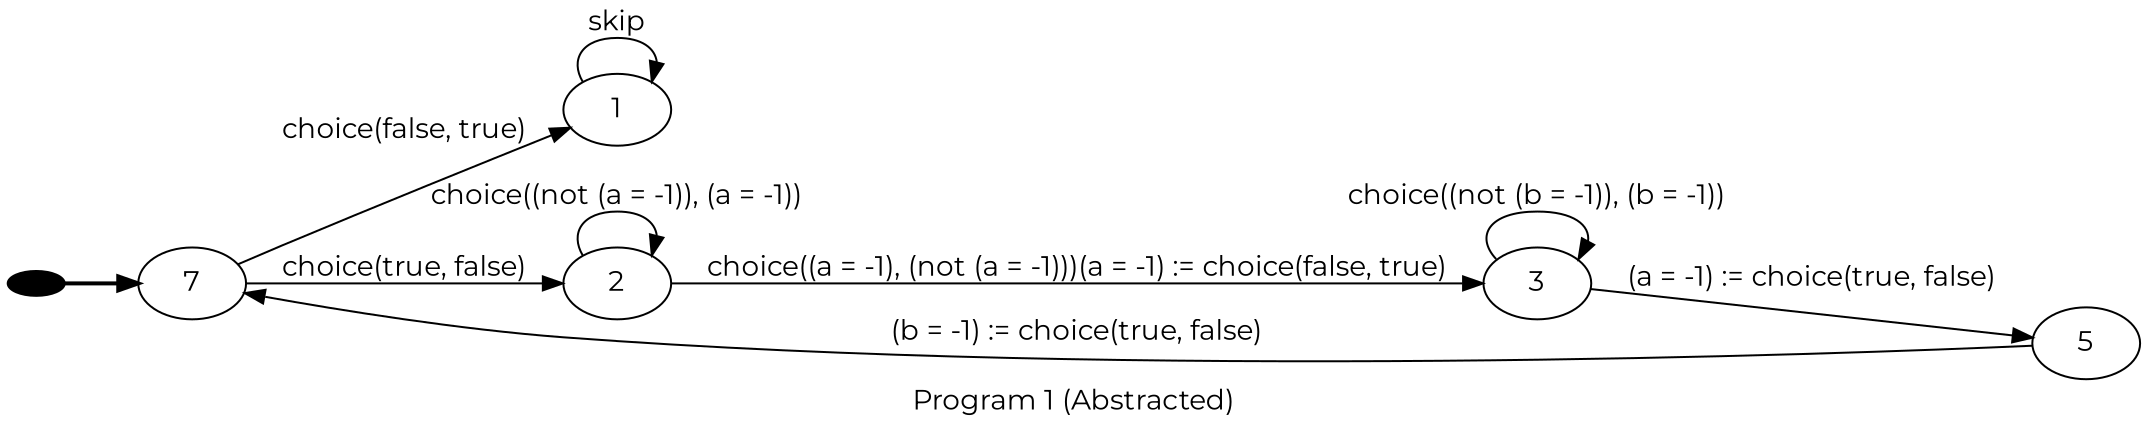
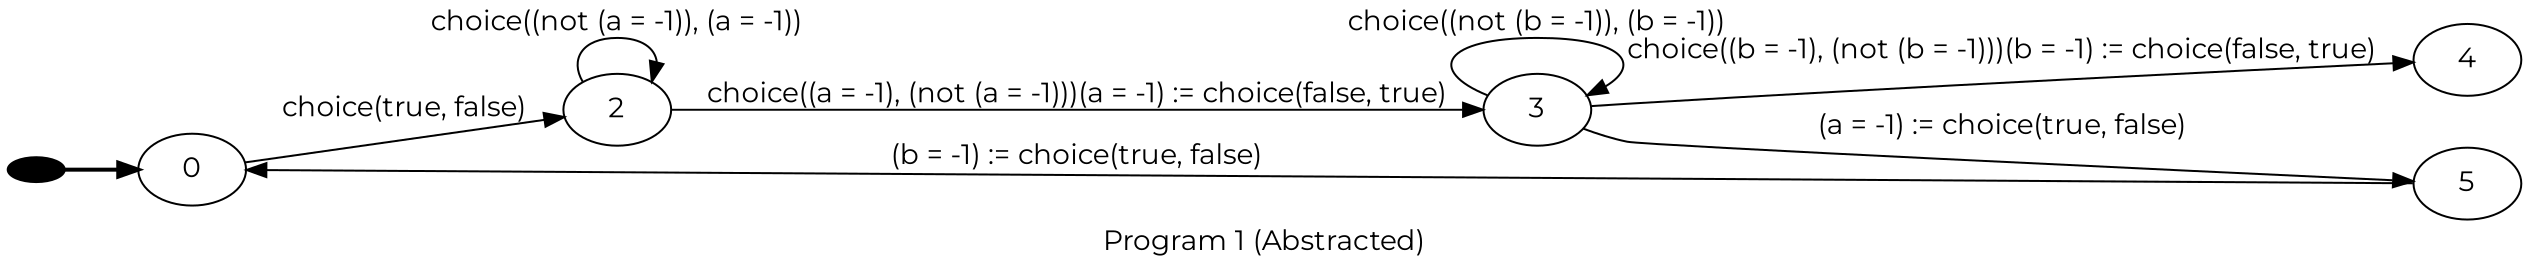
node "4": added
node "1": removed
node "7": label "7" -> "0"
